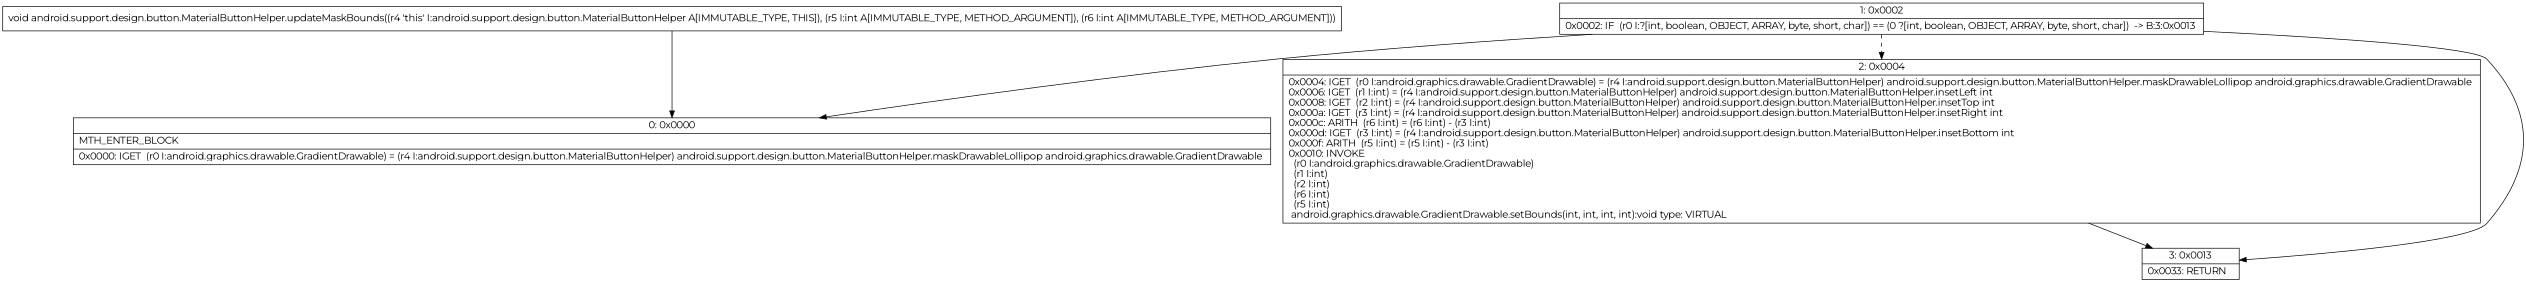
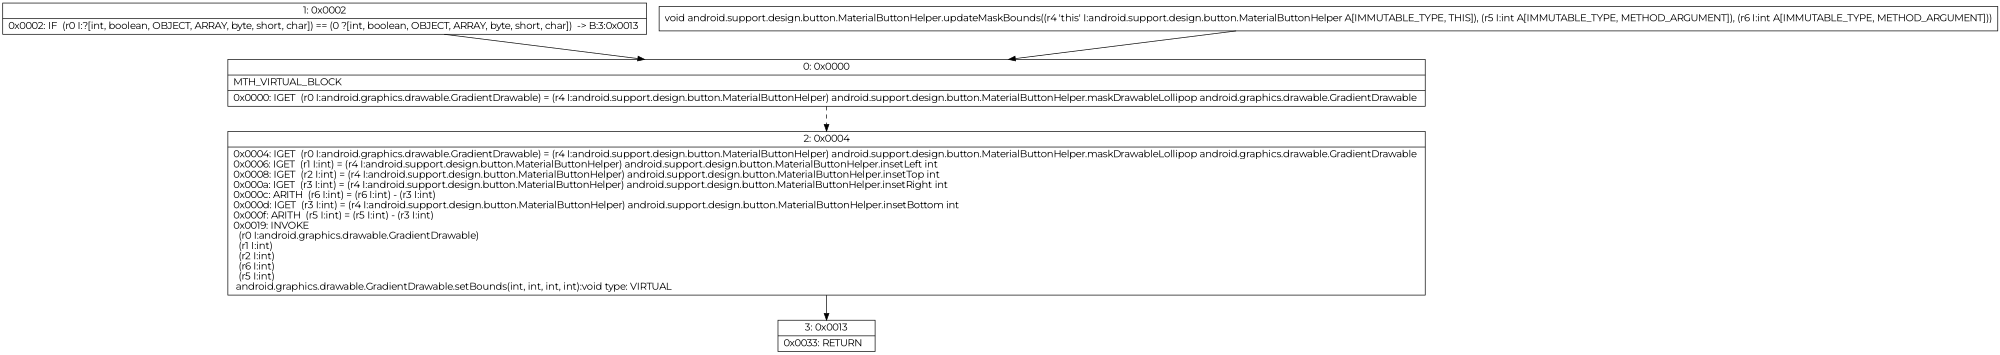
edge "1: 0x0002" -> "2: 0x0004": now "0: 0x0000" -> "2: 0x0004"
edge "1: 0x0002" -> "3: 0x0013": removed
node "0: 0x0000": text "MTH_ENTER_BLOCK" -> "MTH_VIRTUAL_BLOCK"
node "2: 0x0004": text "0x0010: INVOKE" -> "0x0019: INVOKE"
